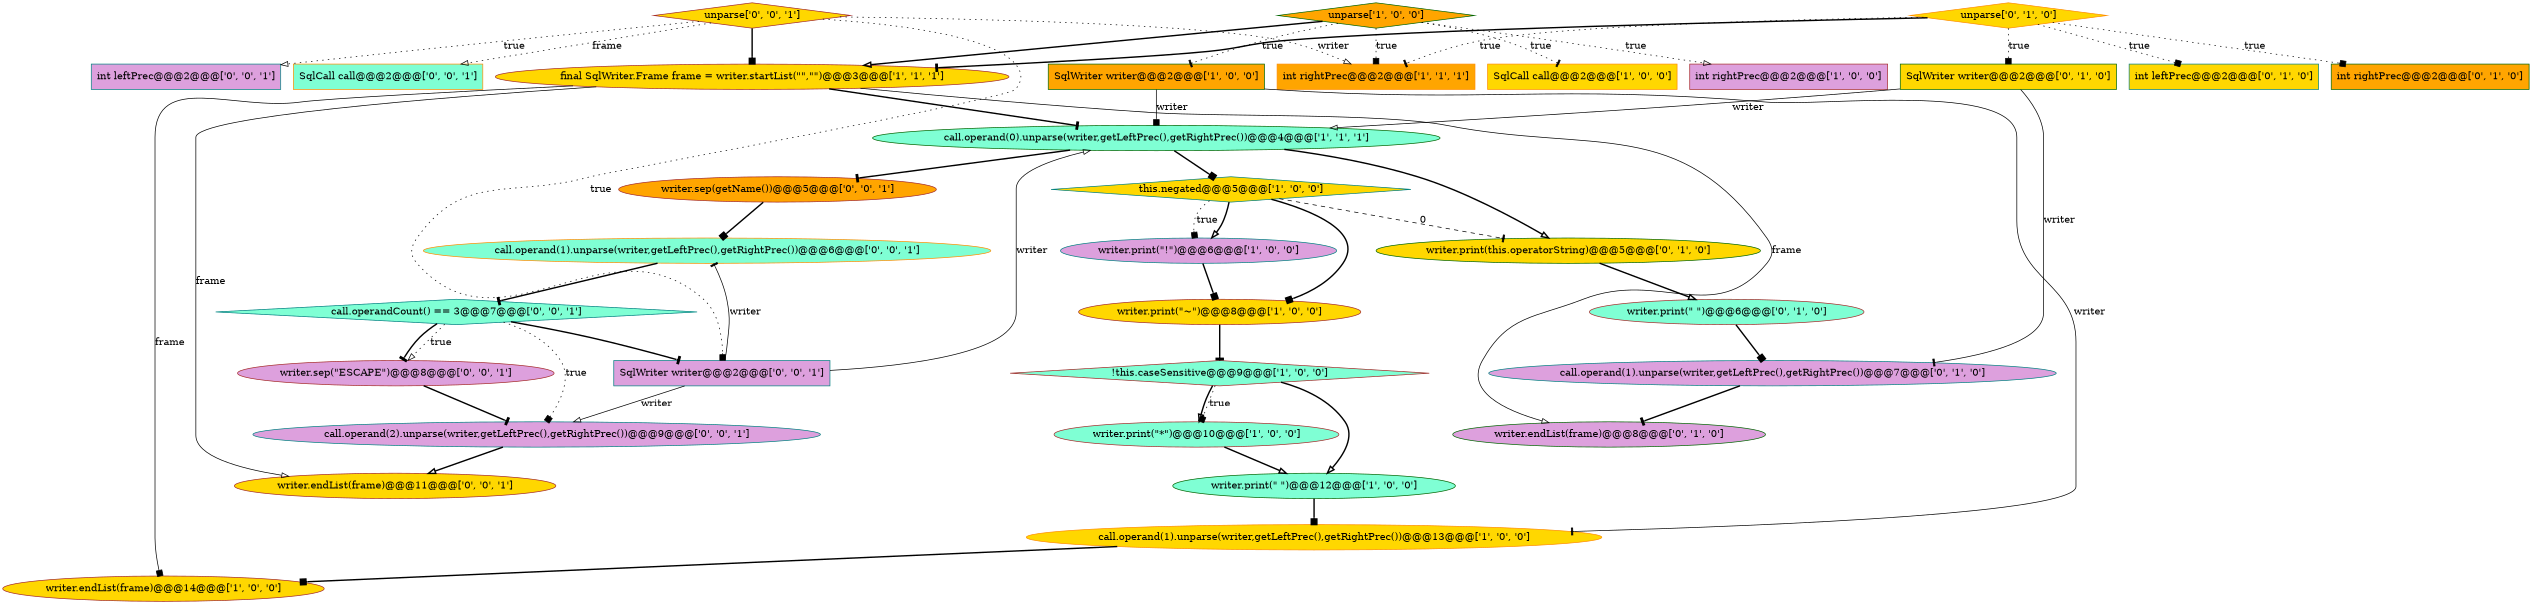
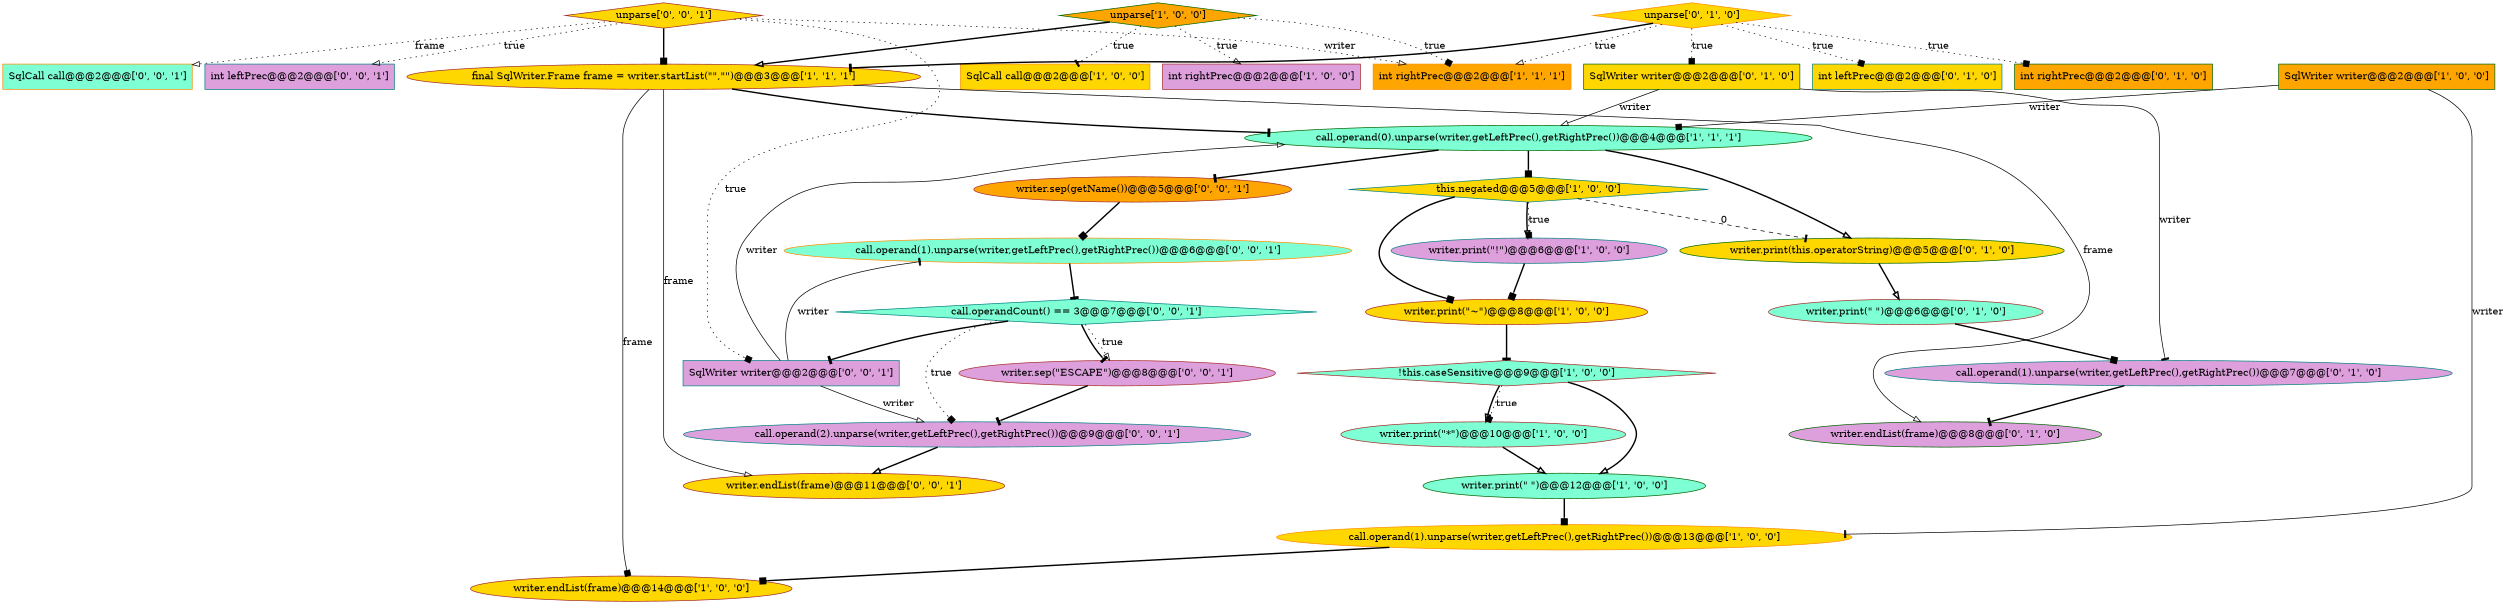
edge "unparse['0', '1', '0']" -> "int rightPrec@@@2@@@['1', '1', '1']": arrowhead tee -> onormal
edge "unparse['1', '0', '0']" -> "SqlWriter writer@@@2@@@['1', '0', '0']": removed, label "true"
